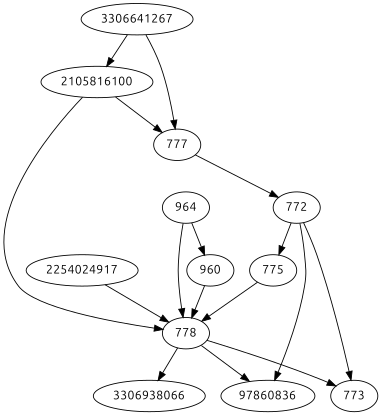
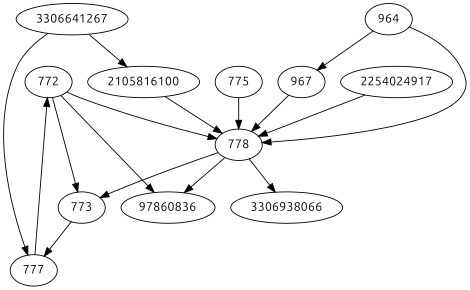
edge "2105816100" -> "777": now "773" -> "777"
edge "772" -> "775": now "772" -> "778"
node "960": label "960" -> "967"
